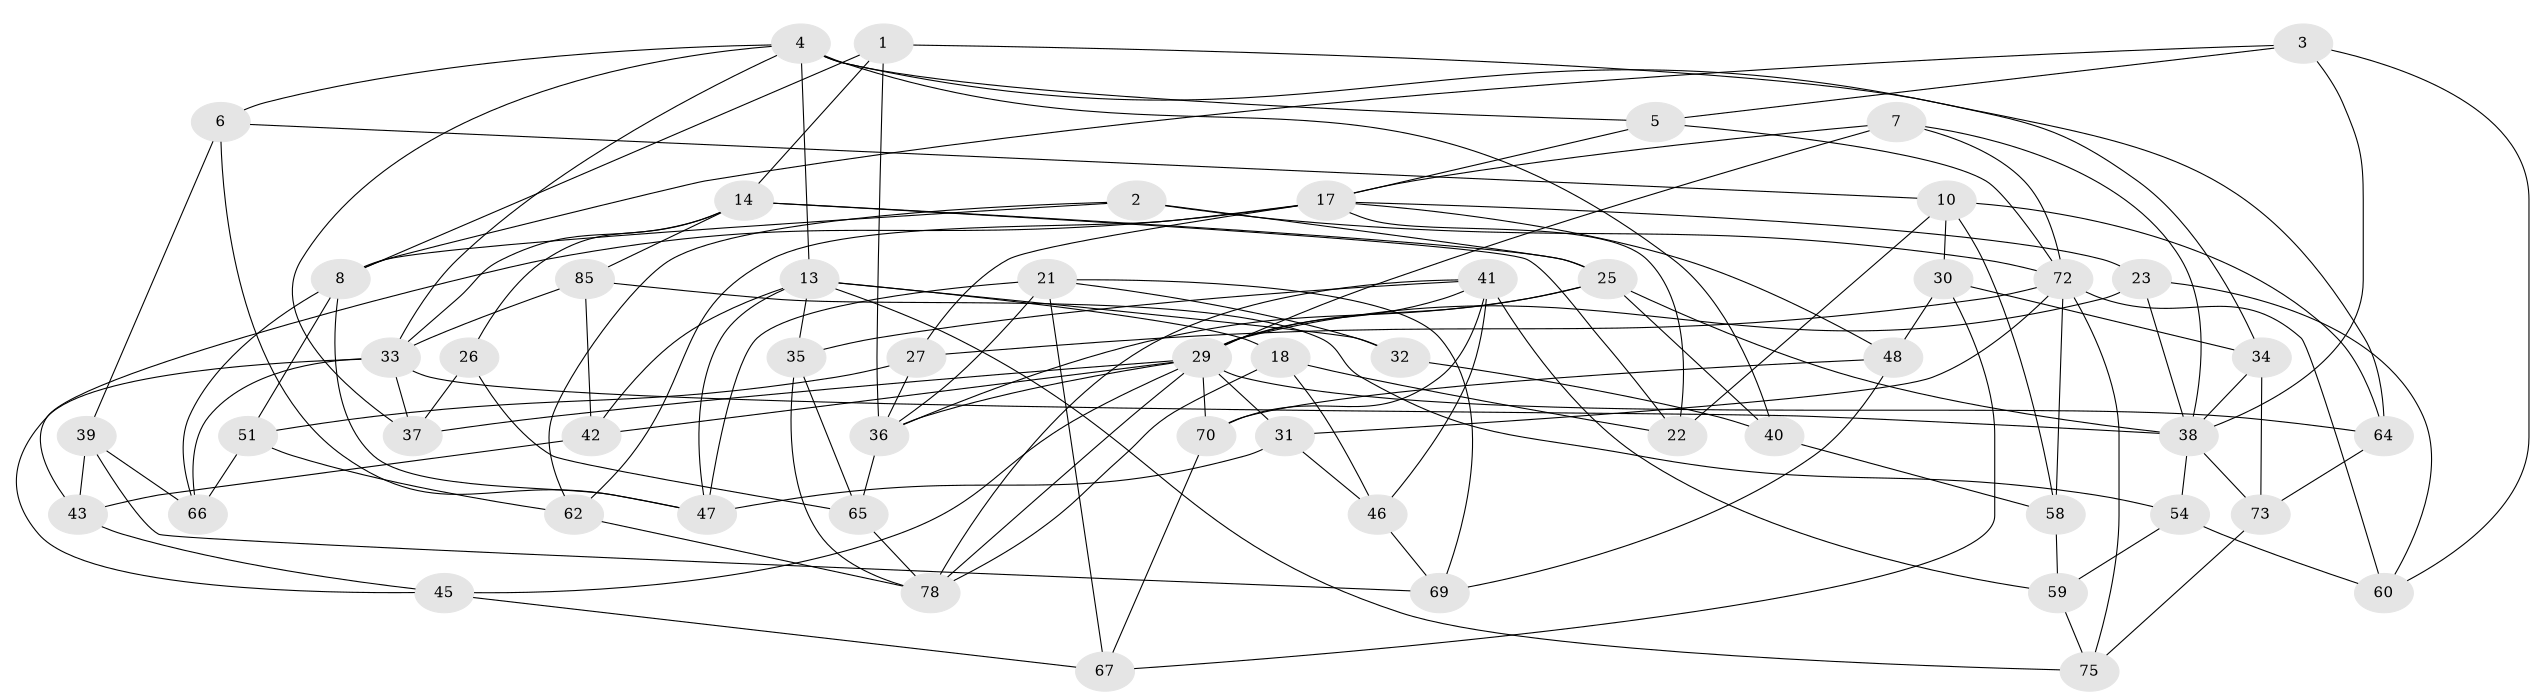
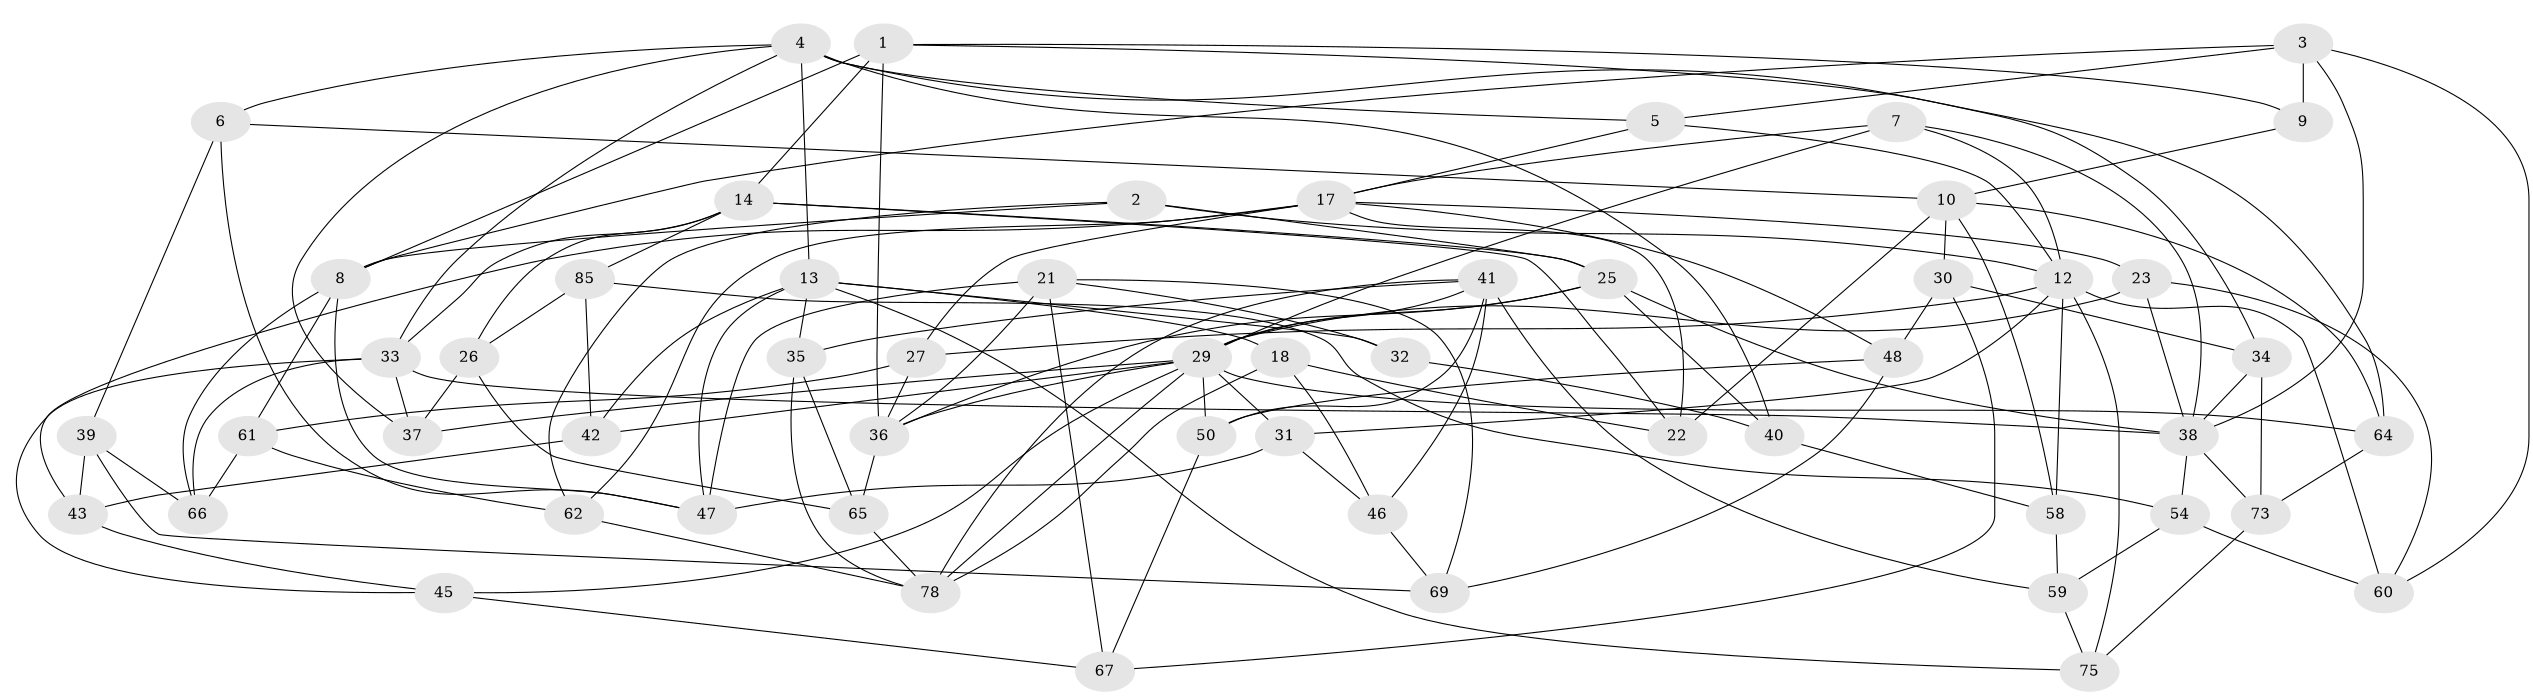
node "9": added
node "72": label "72" -> "12"
edge "85" -- "33": now "85" -- "26"
node "51": label "51" -> "61"
node "70": label "70" -> "50"
